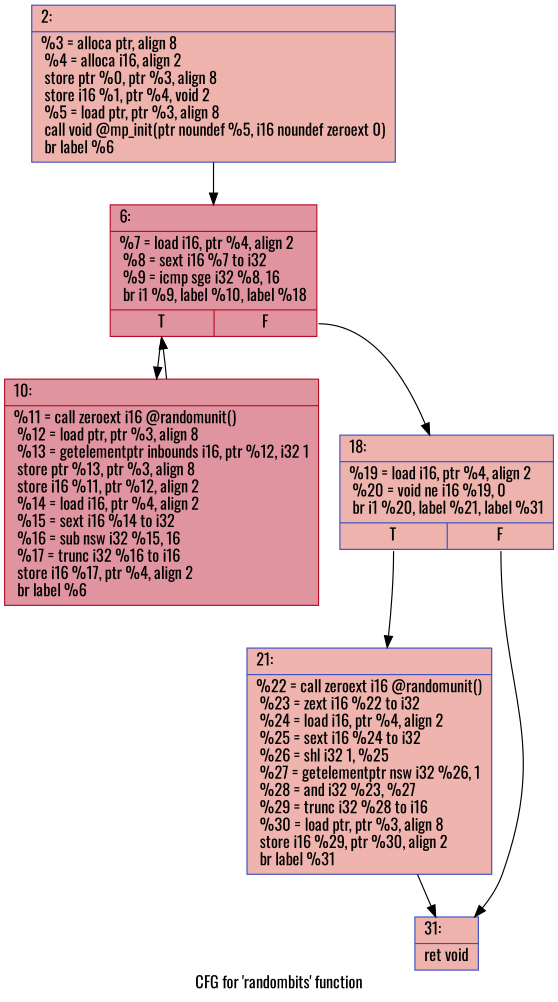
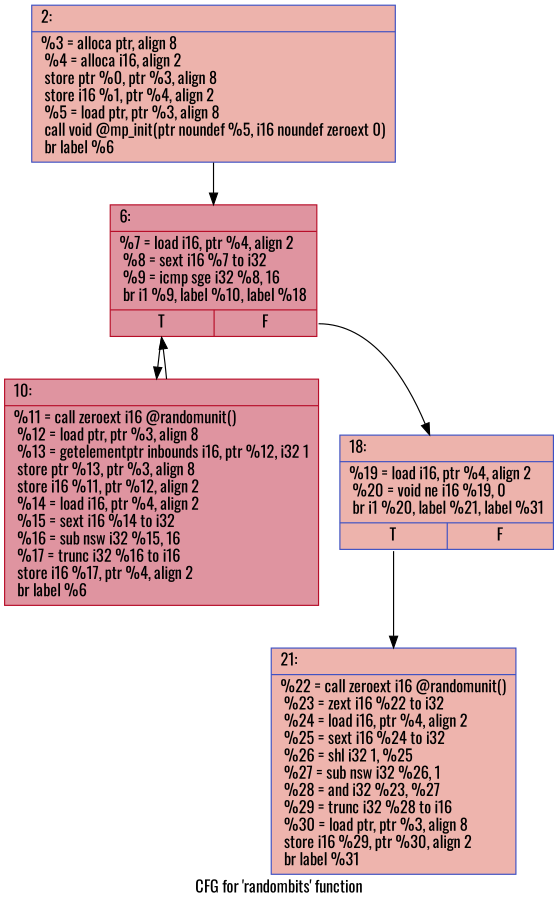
node "2:": text "store i16 %1, ptr %4, void 2" -> "store i16 %1, ptr %4, align 2"
node "21:": text "%27 = getelementptr nsw i32 %26, 1" -> "%27 = sub nsw i32 %26, 1"
node "31:": removed
